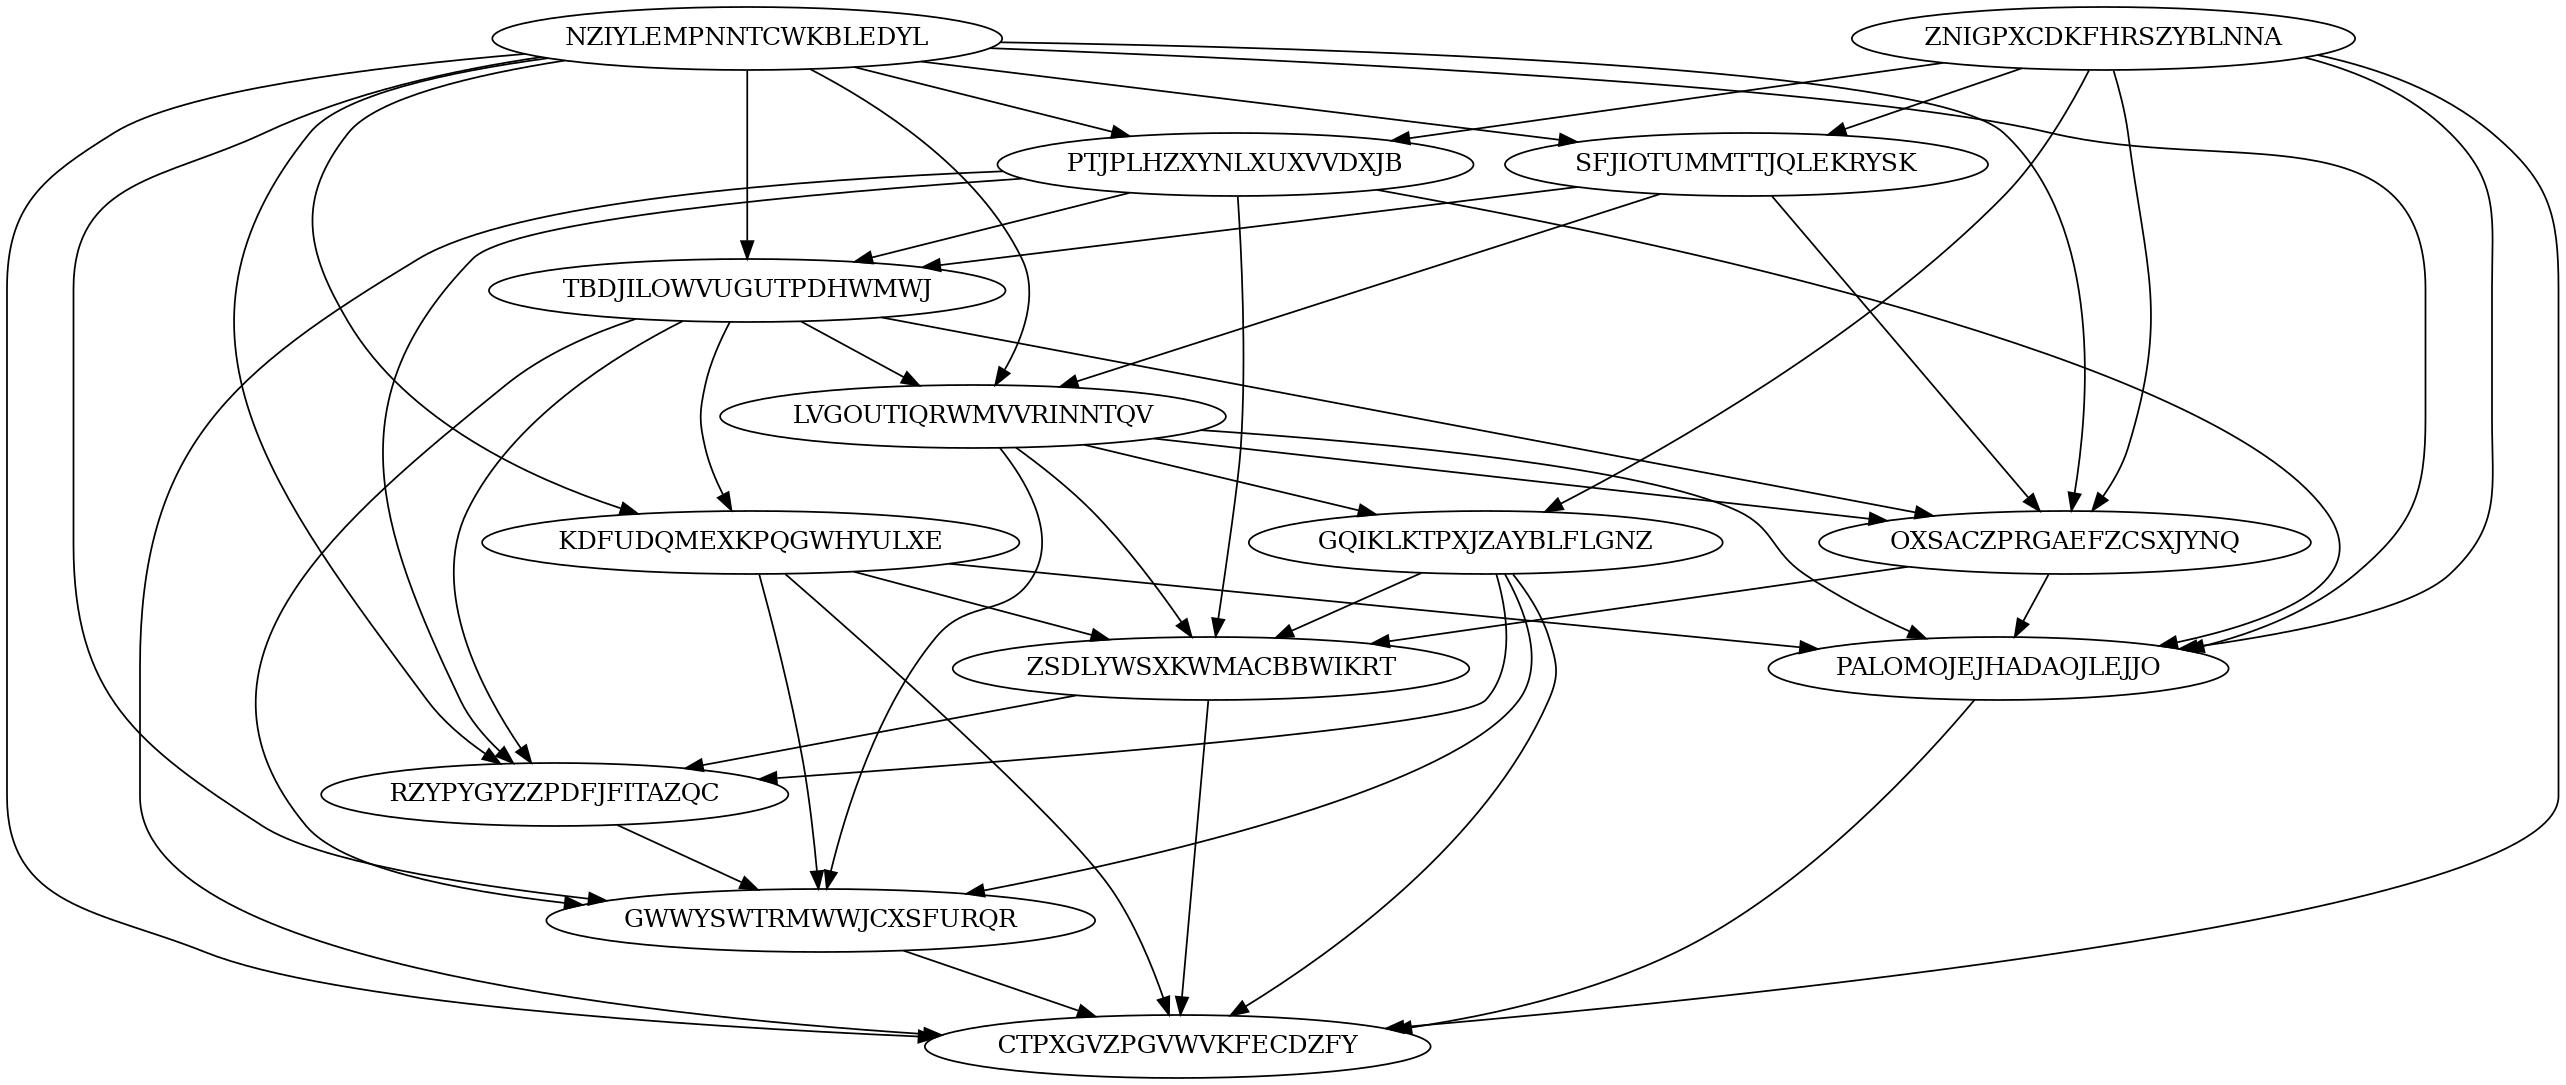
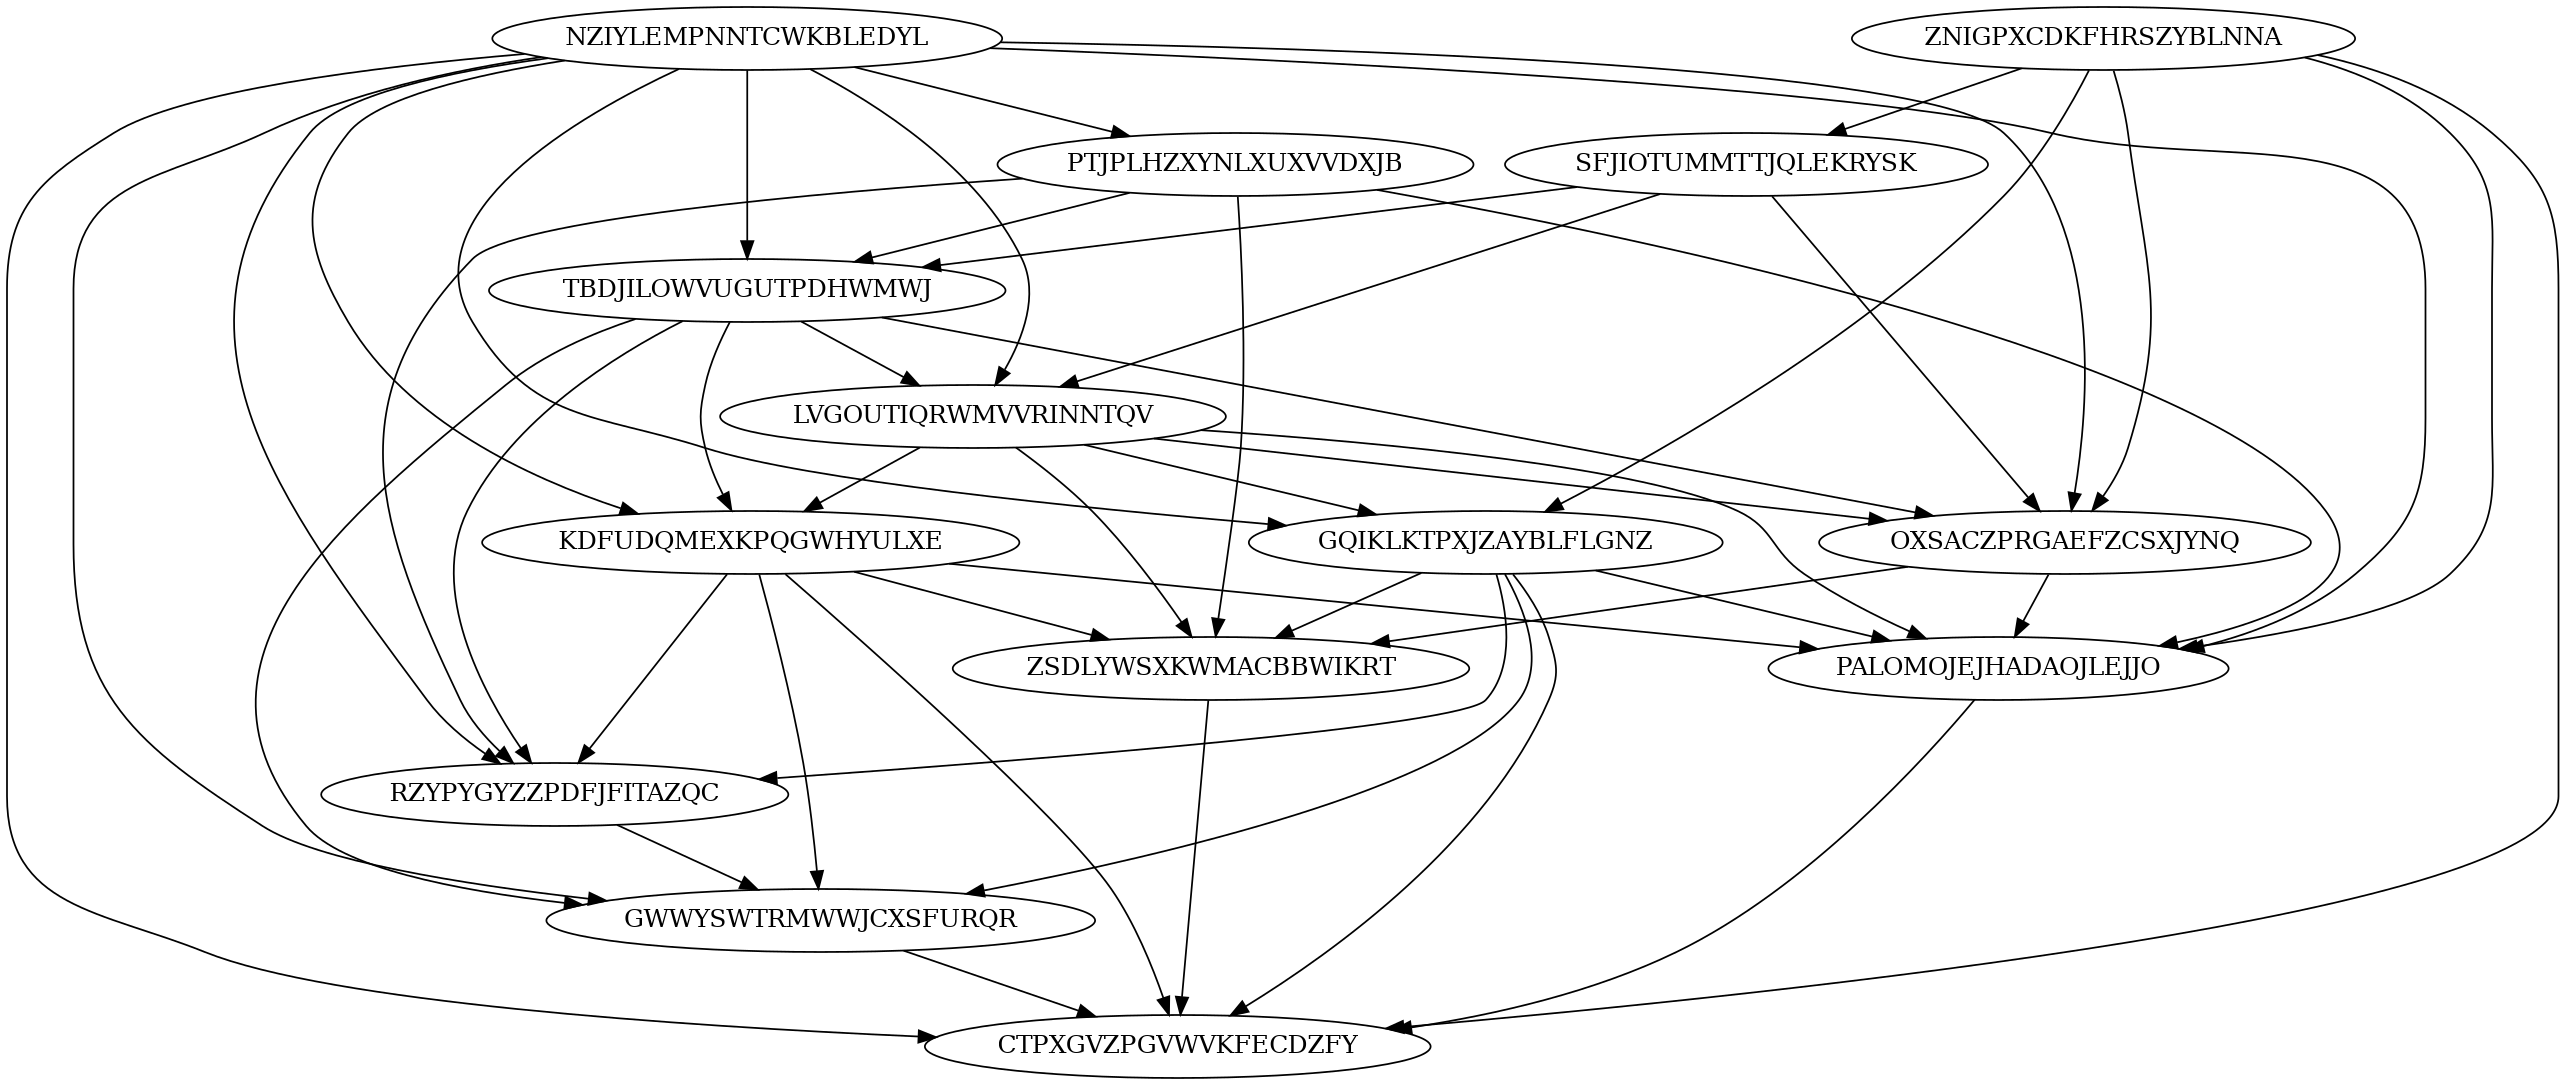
edge "NZIYLEMPNNTCWKBLEDYL" -> "SFJIOTUMMTTJQLEKRYSK": now "NZIYLEMPNNTCWKBLEDYL" -> "GQIKLKTPXJZAYBLFLGNZ"
edge "ZNIGPXCDKFHRSZYBLNNA" -> "PTJPLHZXYNLXUXVVDXJB": removed
edge "PTJPLHZXYNLXUXVVDXJB" -> "CTPXGVZPGVWVKFECDZFY": removed
edge "GQIKLKTPXJZAYBLFLGNZ" -> "PALOMOJEJHADAOJLEJJO": added
edge "LVGOUTIQRWMVVRINNTQV" -> "GWWYSWTRMWWJCXSFURQR": now "LVGOUTIQRWMVVRINNTQV" -> "KDFUDQMEXKPQGWHYULXE"
edge "ZSDLYWSXKWMACBBWIKRT" -> "RZYPYGYZZPDFJFITAZQC": now "KDFUDQMEXKPQGWHYULXE" -> "RZYPYGYZZPDFJFITAZQC"
